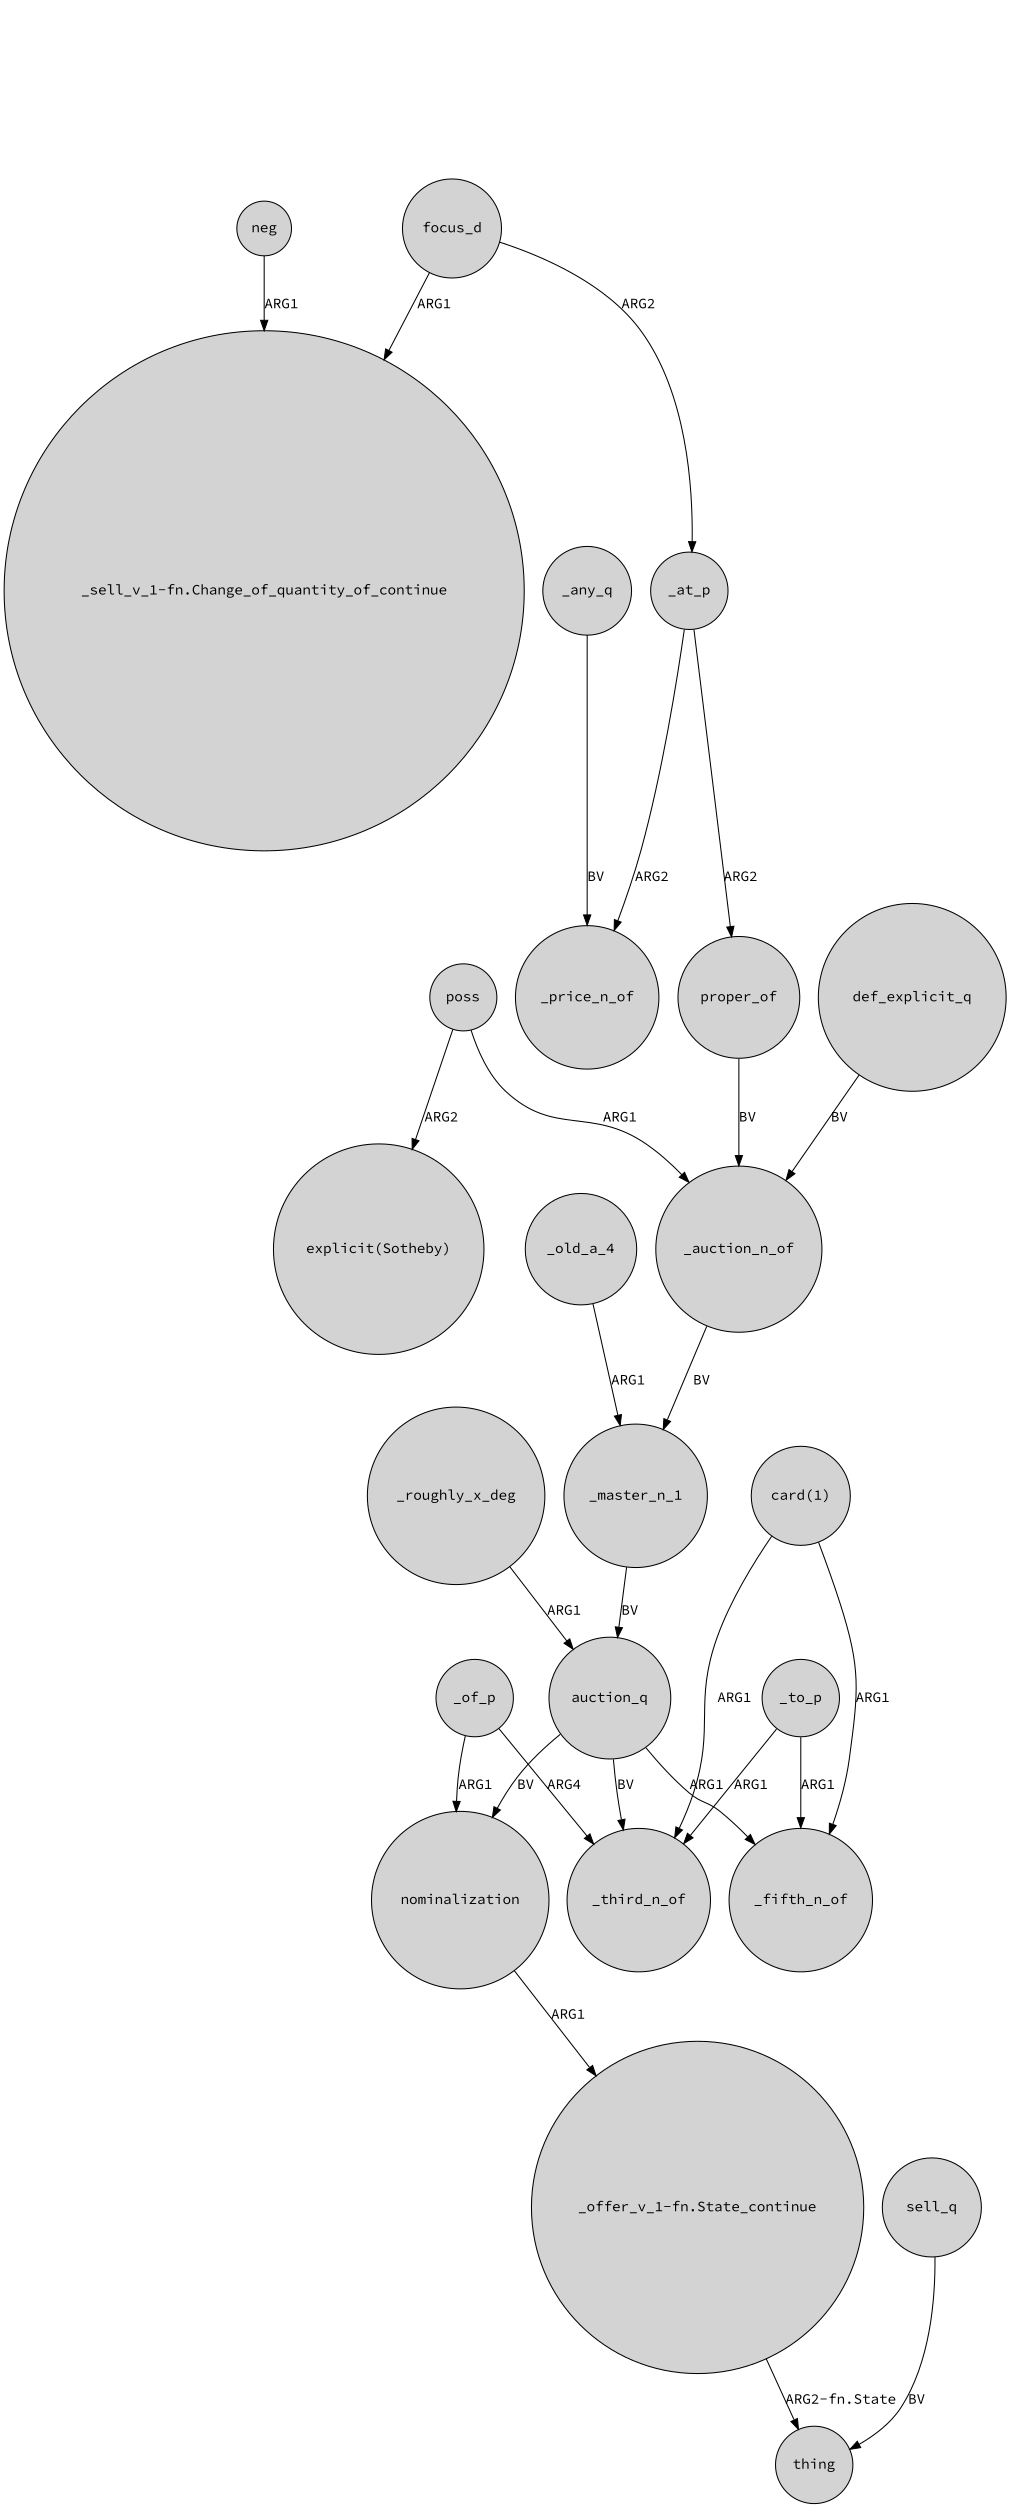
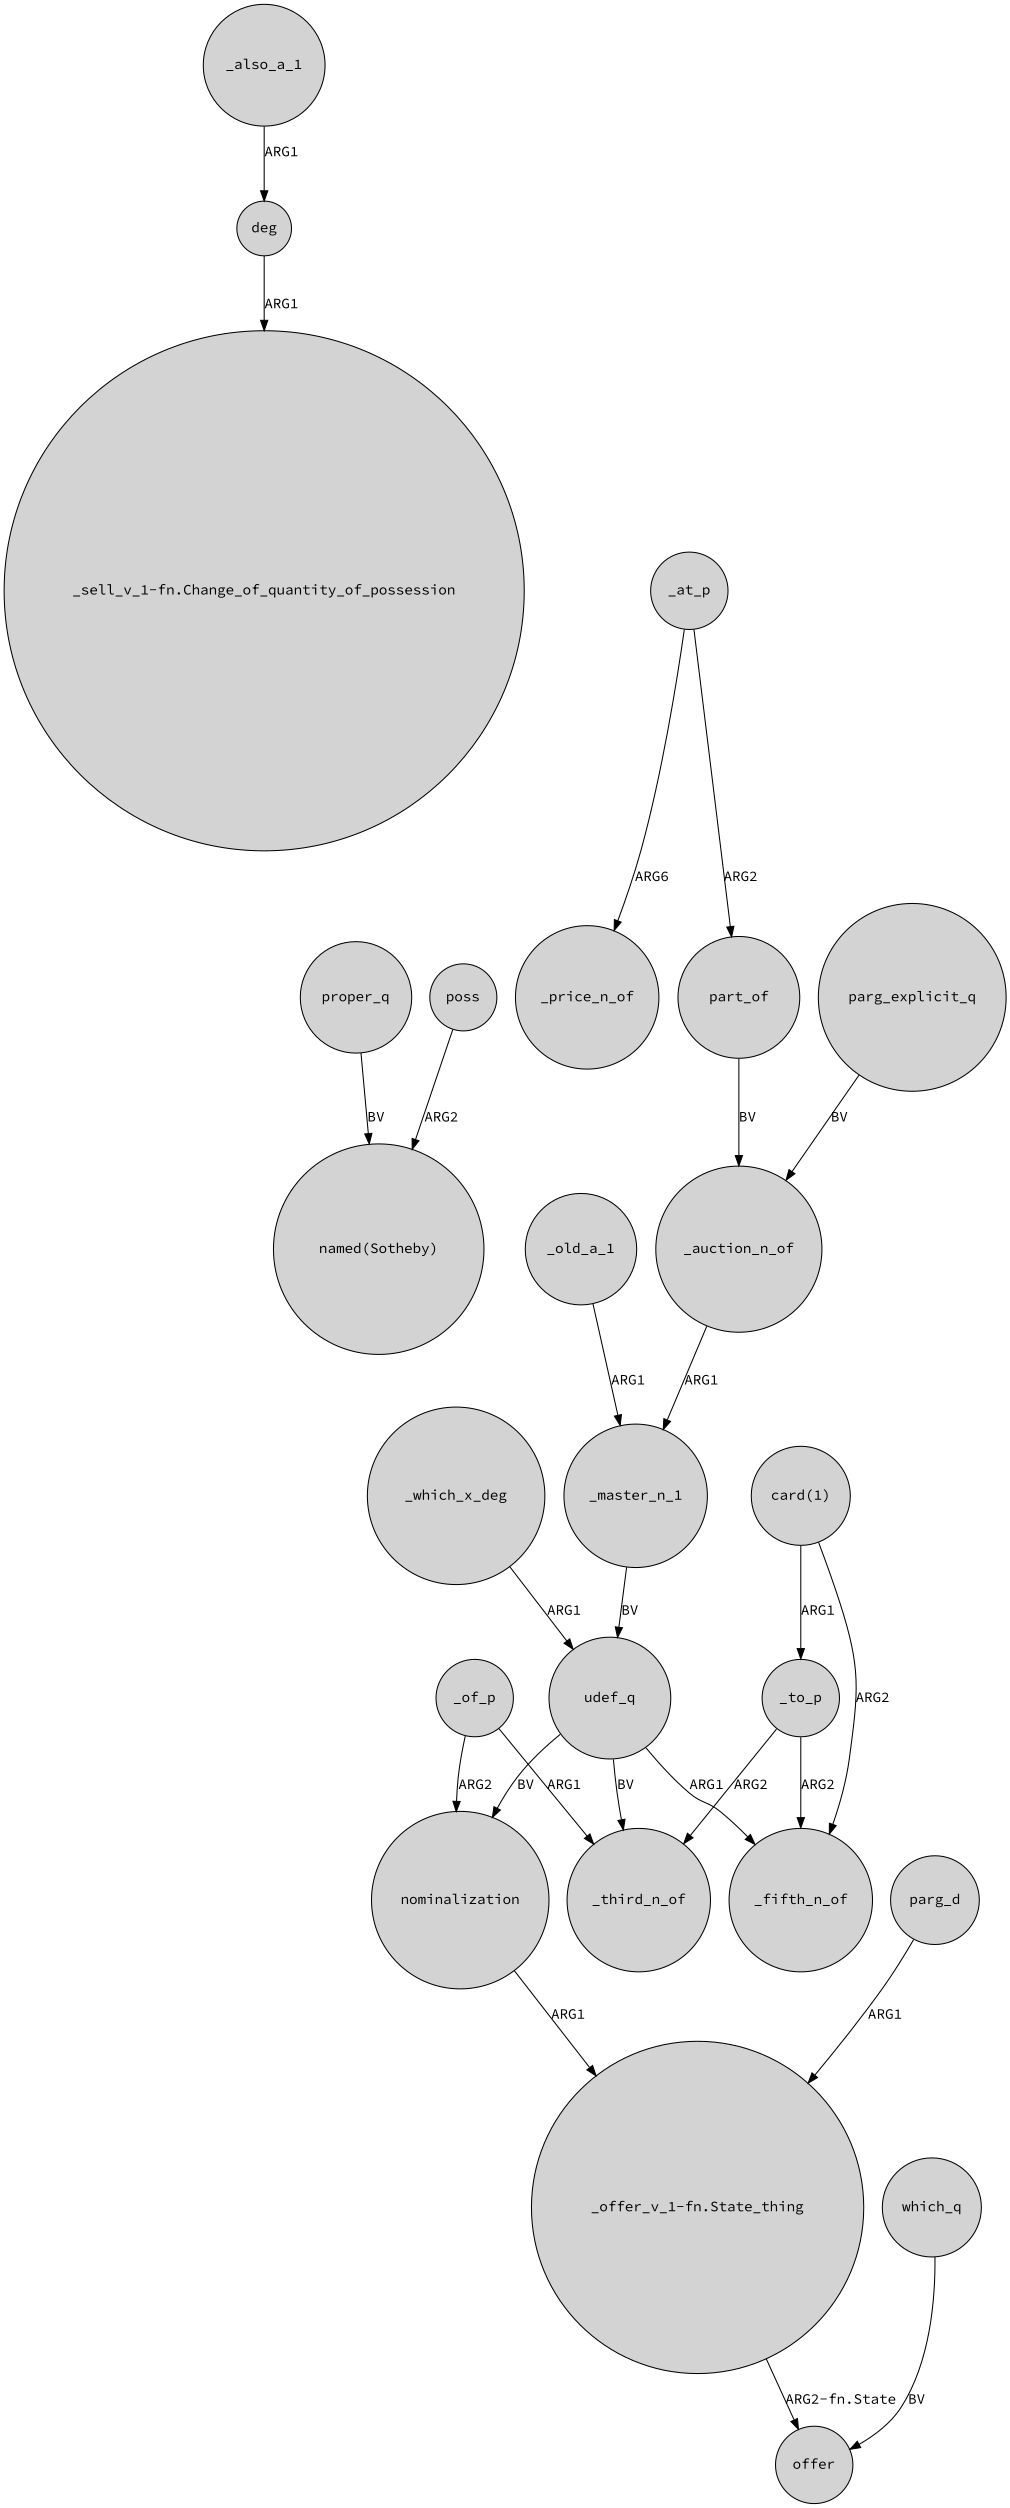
node "_also_a_1": added
node "neg": label "neg" -> "deg"
node "focus_d": removed
node "_sell_v_1-fn.Change_of_quantity_of_continue": label "_sell_v_1-fn.Change_of_quantity_of_continue" -> "_sell_v_1-fn.Change_of_quantity_of_possession"
node "_any_q": removed
edge "_at_p" -> "_price_n_of": label "ARG2" -> "ARG6"
node "proper_q": added
node "proper_of": label "proper_of" -> "part_of"
node "def_explicit_q": label "def_explicit_q" -> "parg_explicit_q"
edge "poss" -> "_auction_n_of": removed, label "ARG1"
node "explicit(Sotheby)": label "explicit(Sotheby)" -> "named(Sotheby)"
node "_old_a_4": label "_old_a_4" -> "_old_a_1"
edge "_auction_n_of" -> "_master_n_1": label "BV" -> "ARG1"
node "_roughly_x_deg": label "_roughly_x_deg" -> "_which_x_deg"
edge "card(1)" -> "_third_n_of": now "card(1)" -> "_to_p"
node "auction_q": label "auction_q" -> "udef_q"
edge "card(1)" -> "_fifth_n_of": label "ARG1" -> "ARG2"
edge "_of_p" -> "nominalization": label "ARG1" -> "ARG2"
edge "_of_p" -> "_third_n_of": label "ARG4" -> "ARG1"
edge "_to_p" -> "_third_n_of": label "ARG1" -> "ARG2"
edge "_to_p" -> "_fifth_n_of": label "ARG1" -> "ARG2"
node "parg_d": added
node "_offer_v_1-fn.State_continue": label "_offer_v_1-fn.State_continue" -> "_offer_v_1-fn.State_thing"
node "sell_q": label "sell_q" -> "which_q"
node "thing": label "thing" -> "offer"
